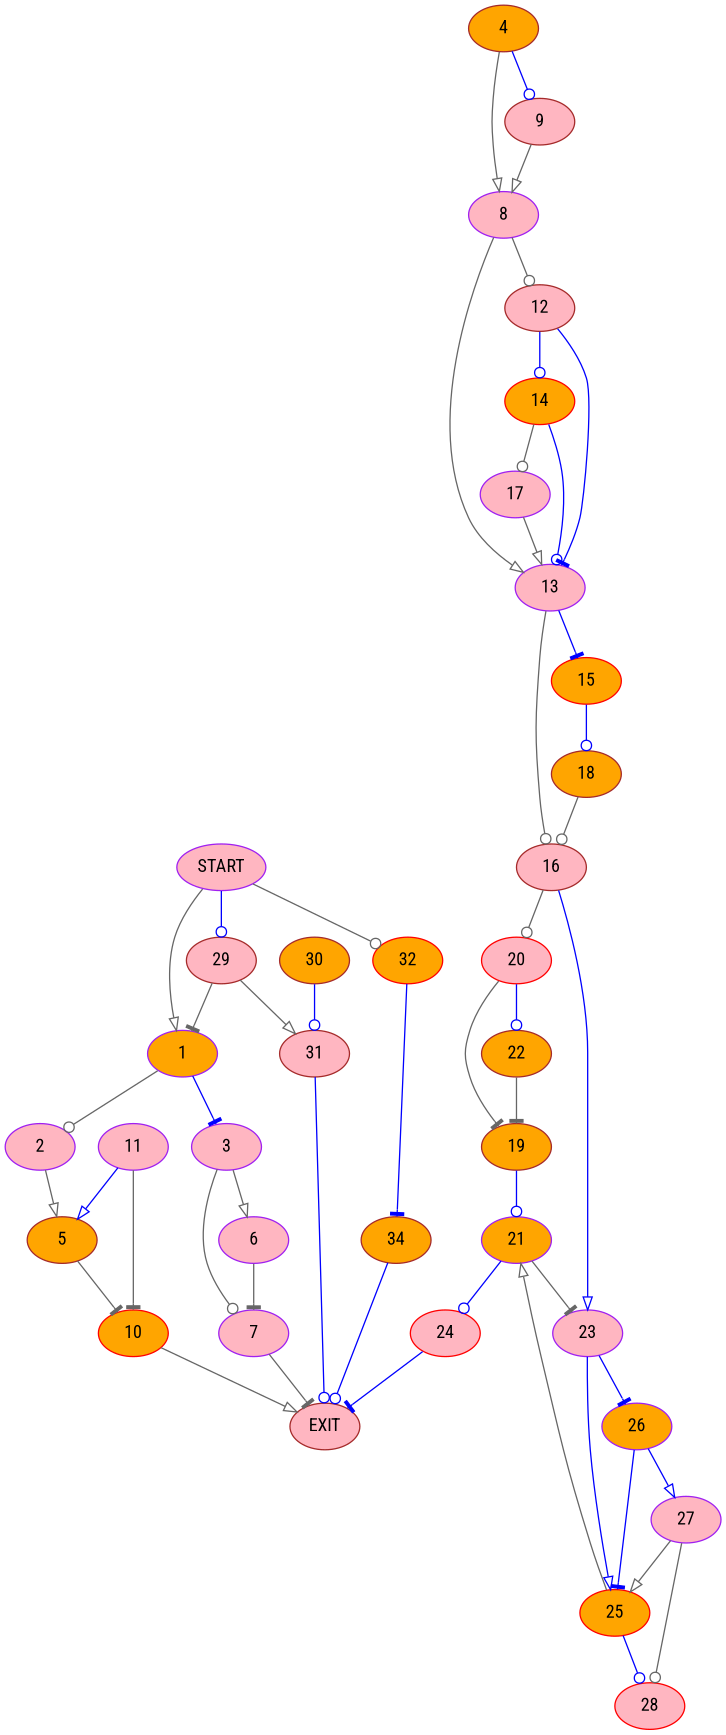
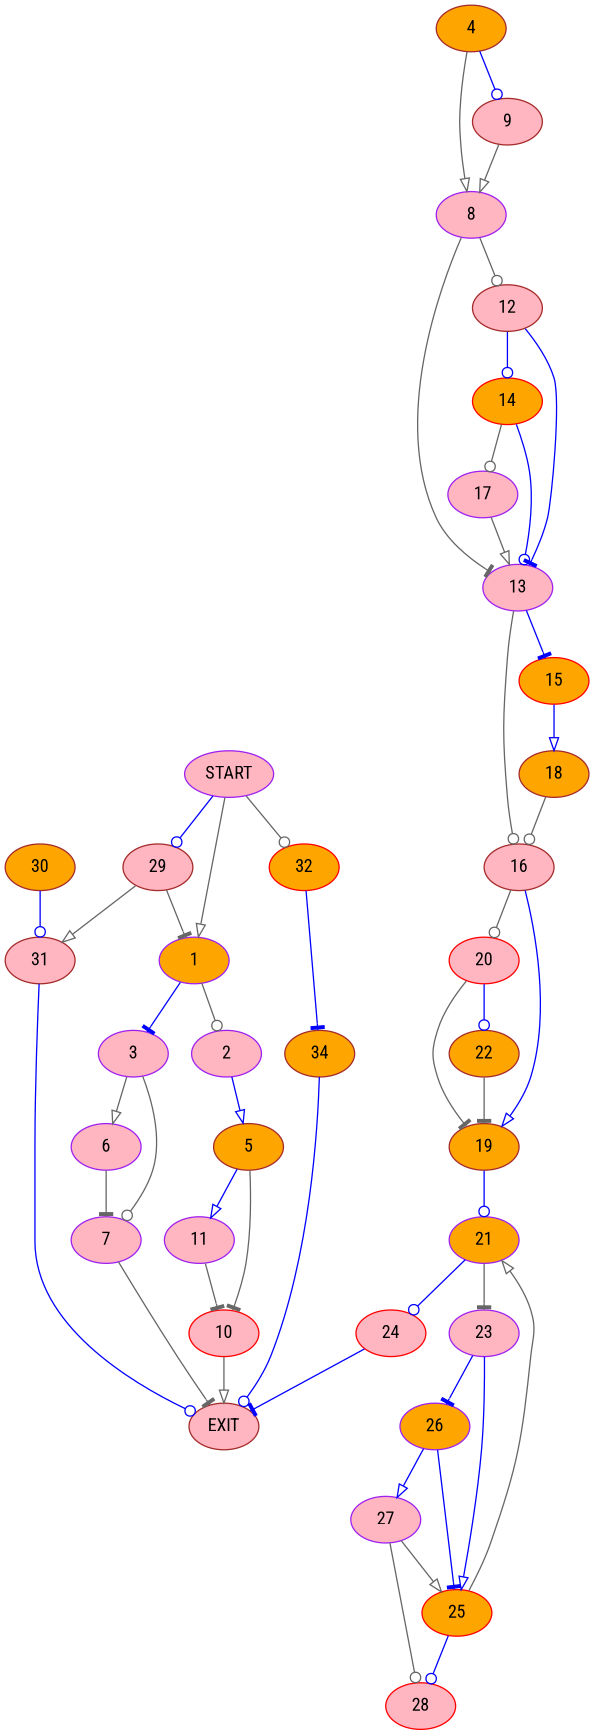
edge "8" -> "13": arrowhead onormal -> tee
edge "15" -> "18": arrowhead odot -> onormal
edge "16" -> "23": now "16" -> "19"
edge "2" -> "5": color gray40 -> blue
edge "11" -> "5": reversed
node "10": fillcolor orange -> lightpink
